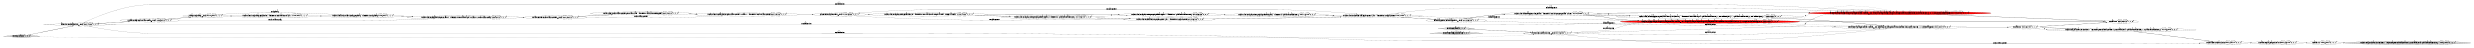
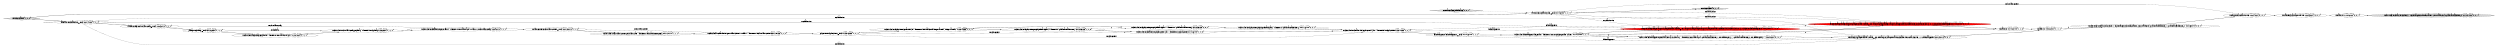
edge "runnable.run()@@@22@@@['1', '1', '1']" -> "runnable.run()@@@21@@@['1', '1', '0']": reversed
edge "testMinContainers['0', '1', '0']" -> "YarnService mockYarnService = mock()@@@3@@@['1', '1', '1']": reversed
edge "testMinContainers['1', '0', '0']" -> "YarnService mockYarnService = mock()@@@3@@@['1', '1', '1']": style dashed -> bold
